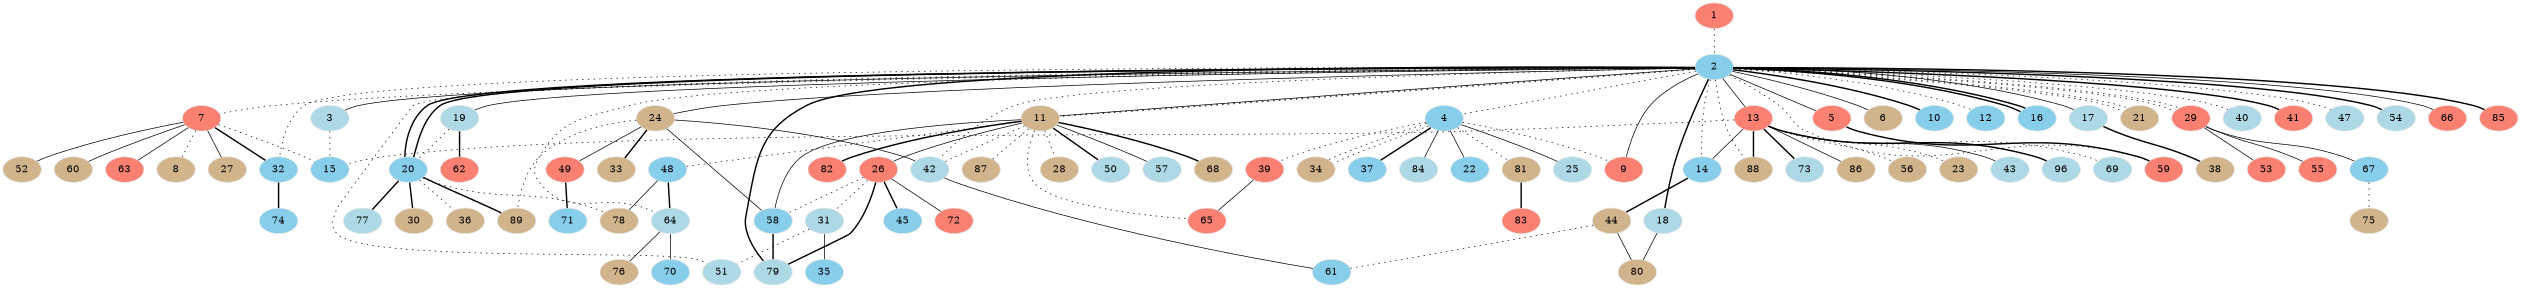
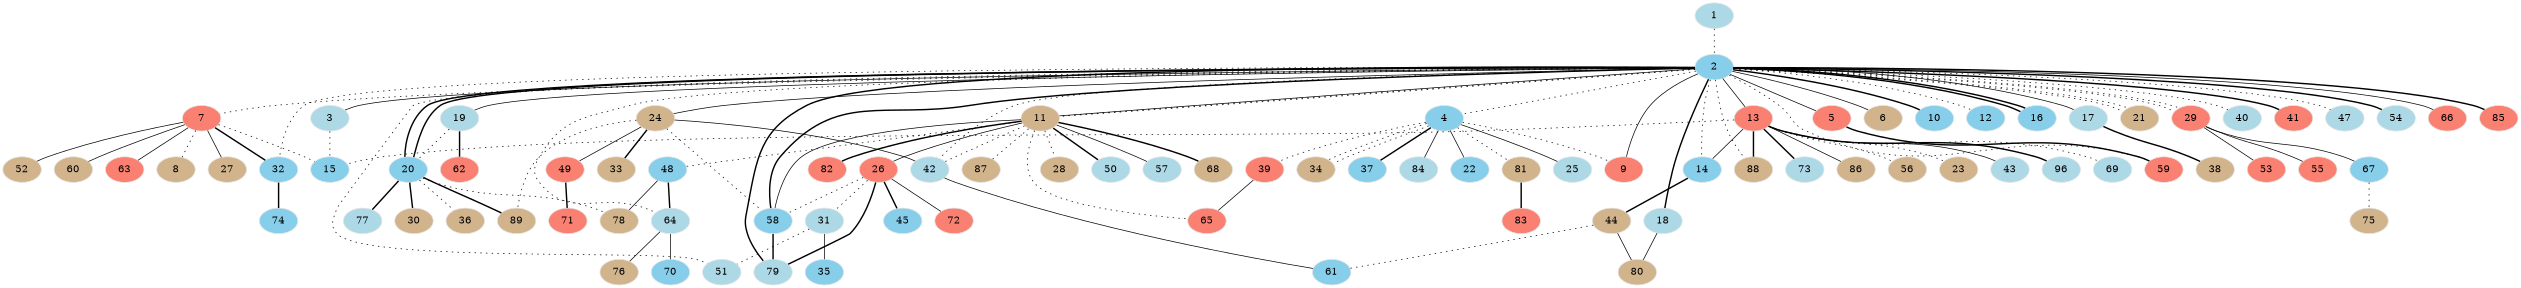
node "1": fillcolor salmon -> lightblue
edge "2" -- "58": added
edge "24" -- "58": style solid -> dotted
node "71": fillcolor skyblue -> salmon
